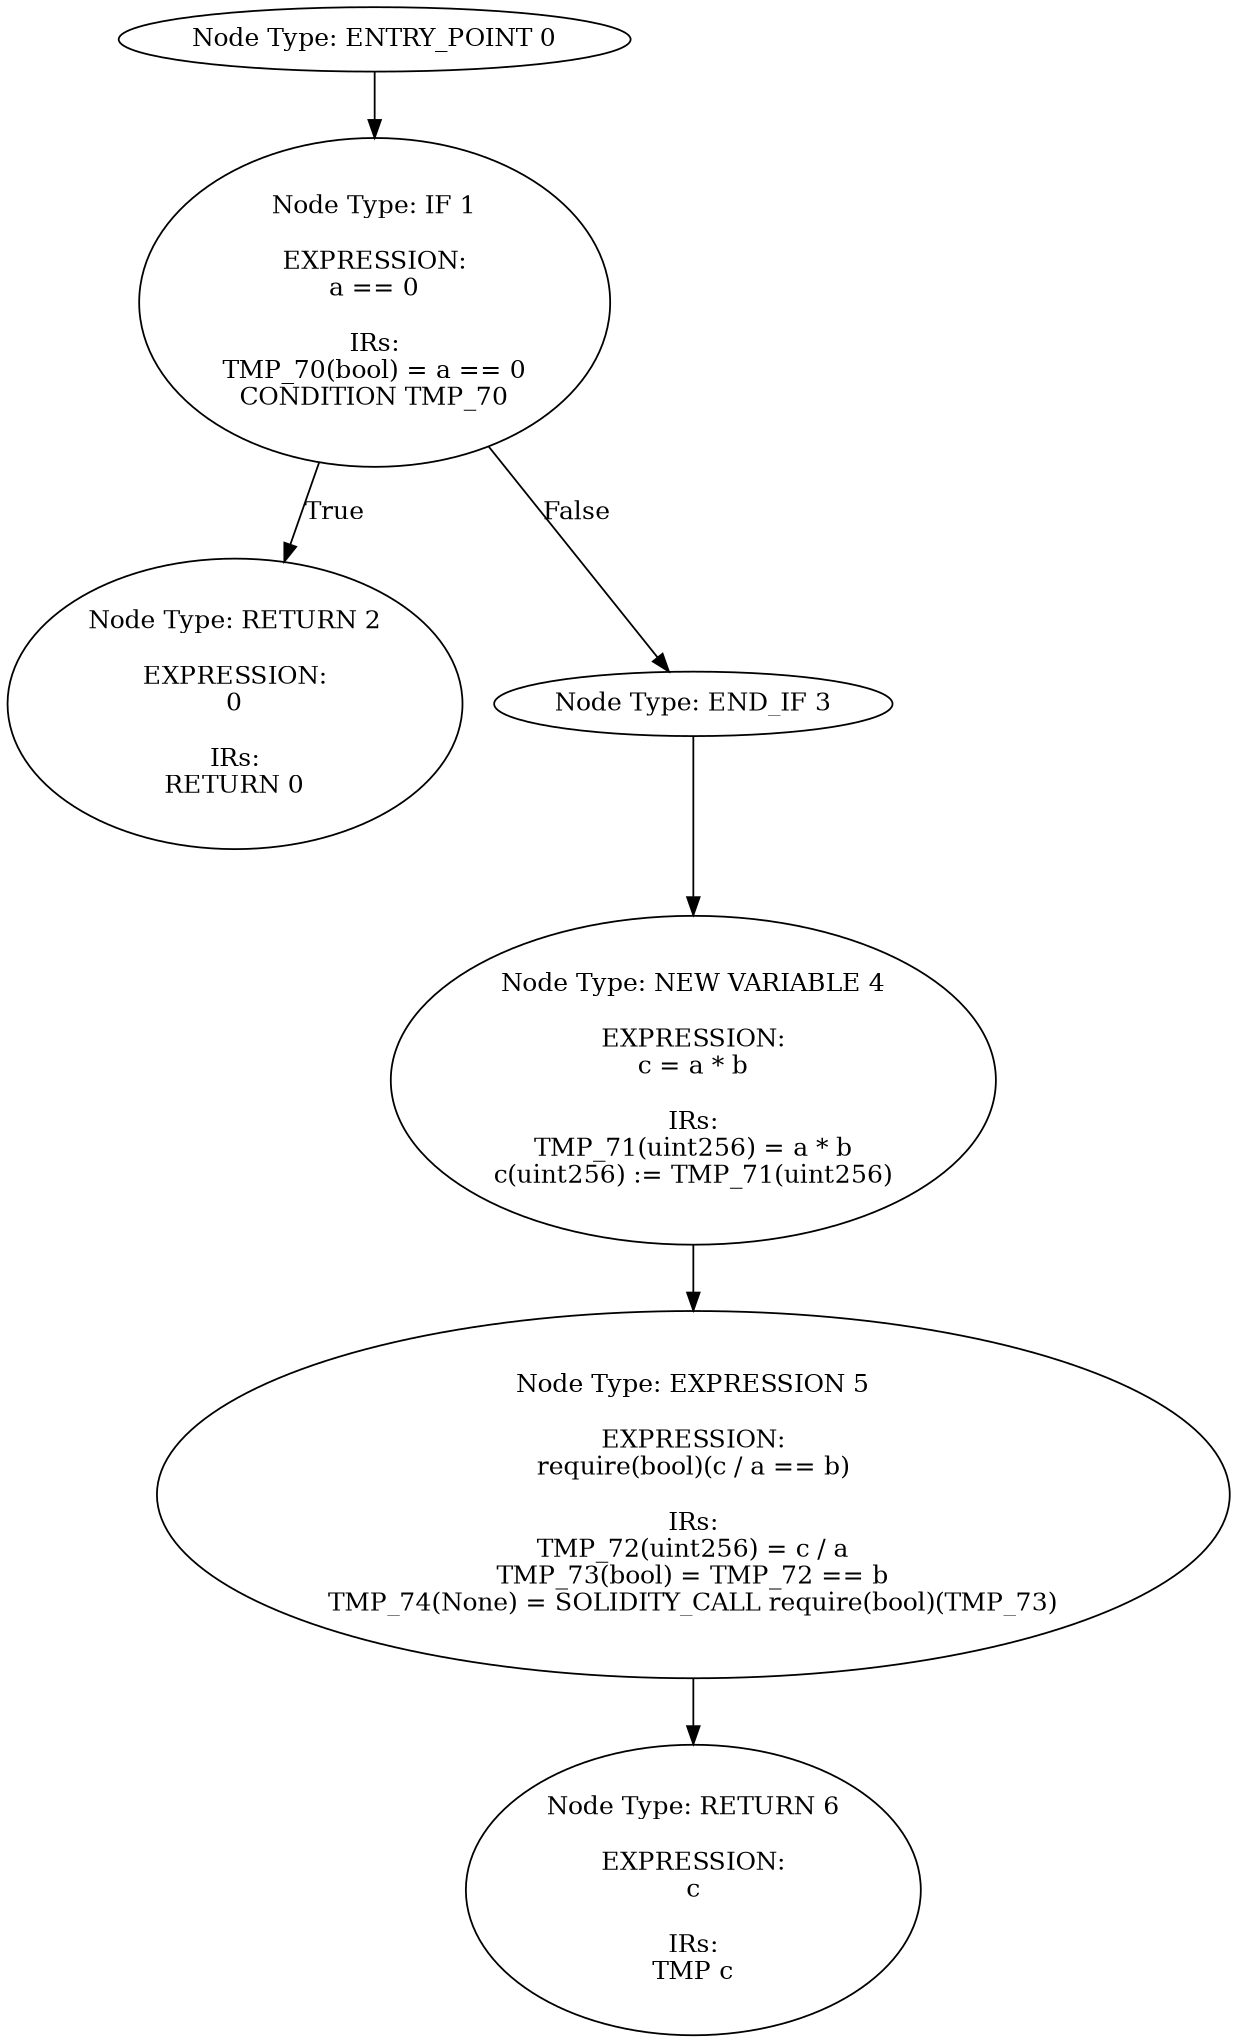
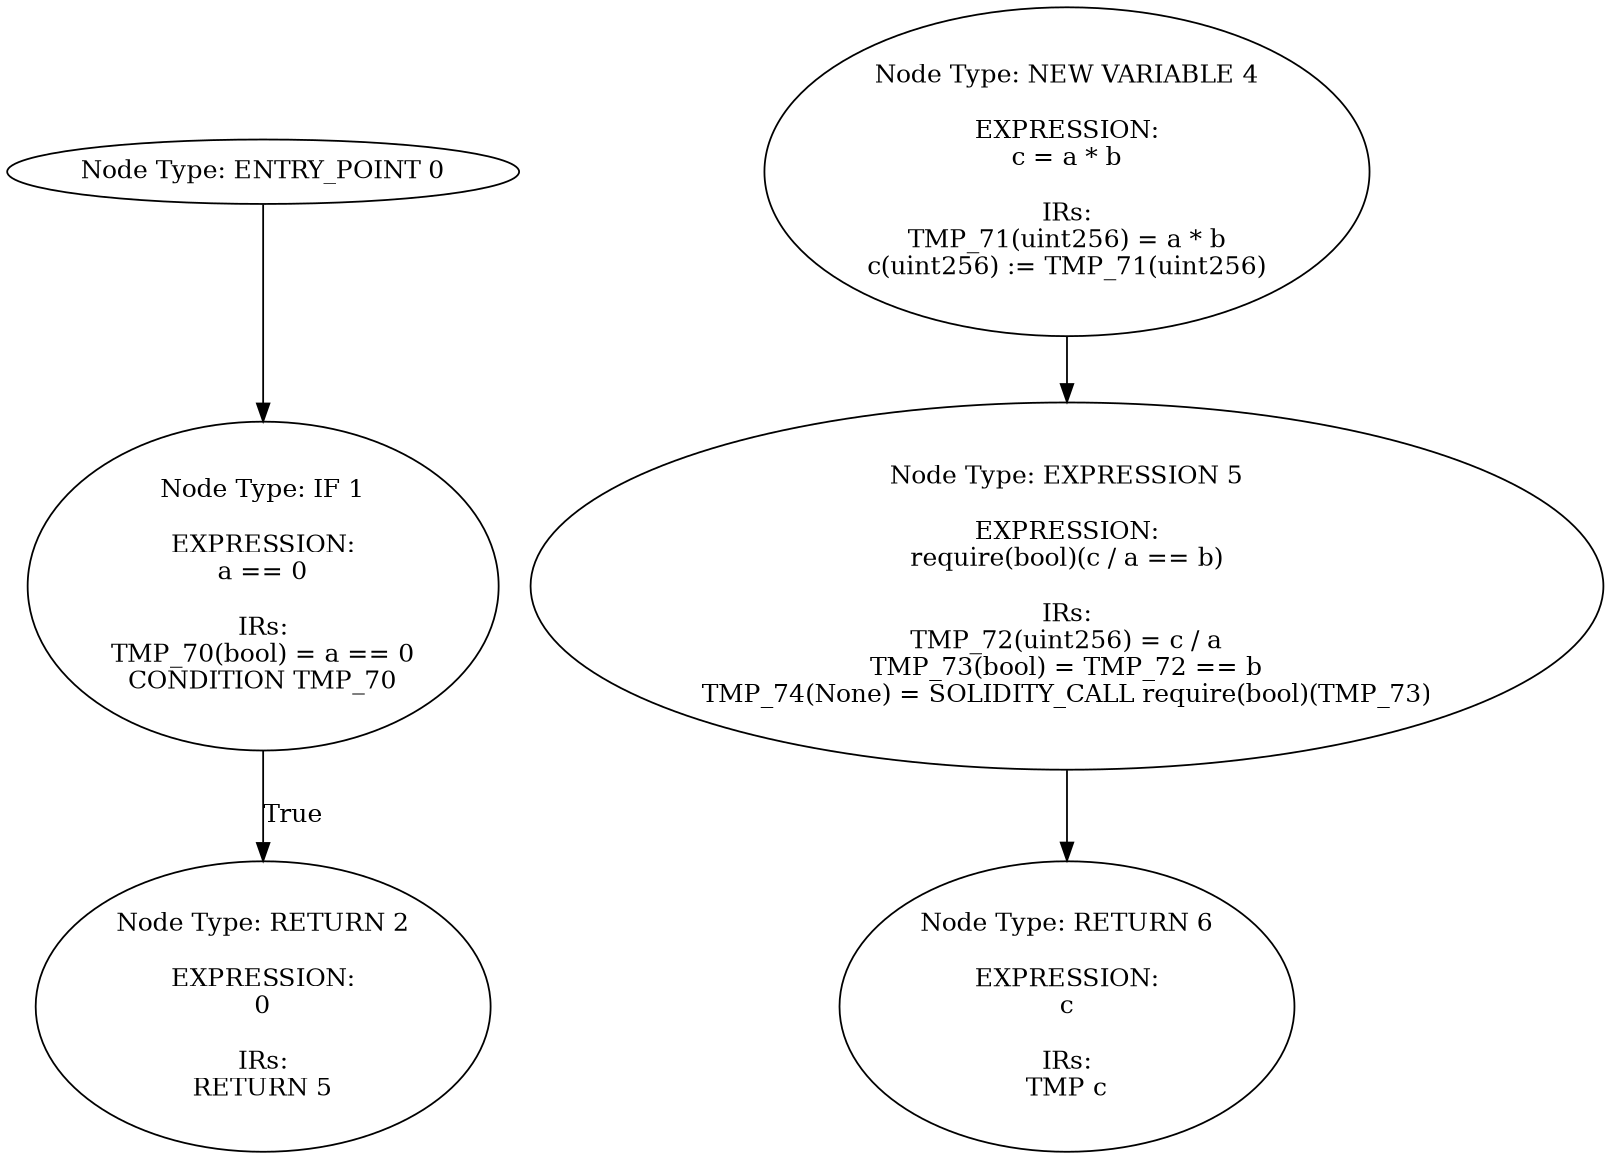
node "Node Type: RETURN 2 EXPRESSION: 0 IRs: RETURN 0": label "Node Type: RETURN 2 EXPRESSION: 0 IRs: RETURN 0" -> "Node Type: RETURN 2 EXPRESSION: 0 IRs: RETURN 5"
node "Node Type: END_IF 3": removed
